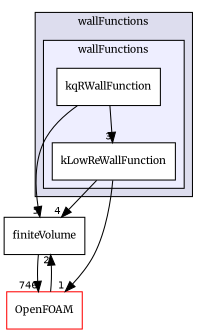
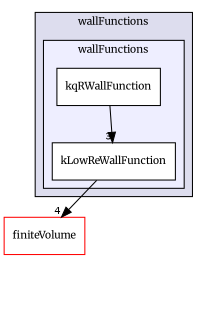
edge "kqRWallFunction" -> "finiteVolume": removed
node "finiteVolume": color black -> red
node "OpenFOAM": removed
